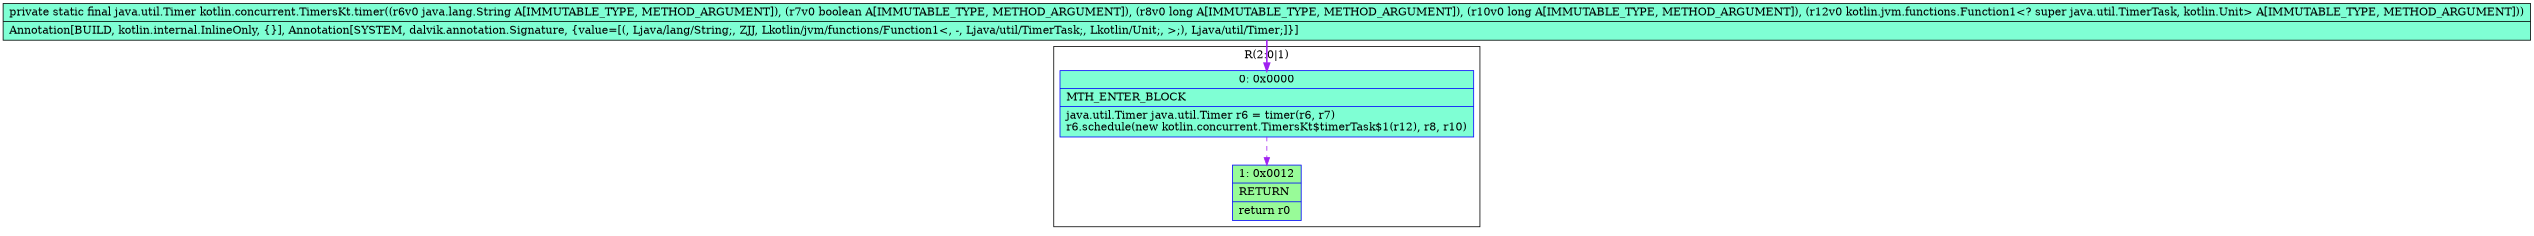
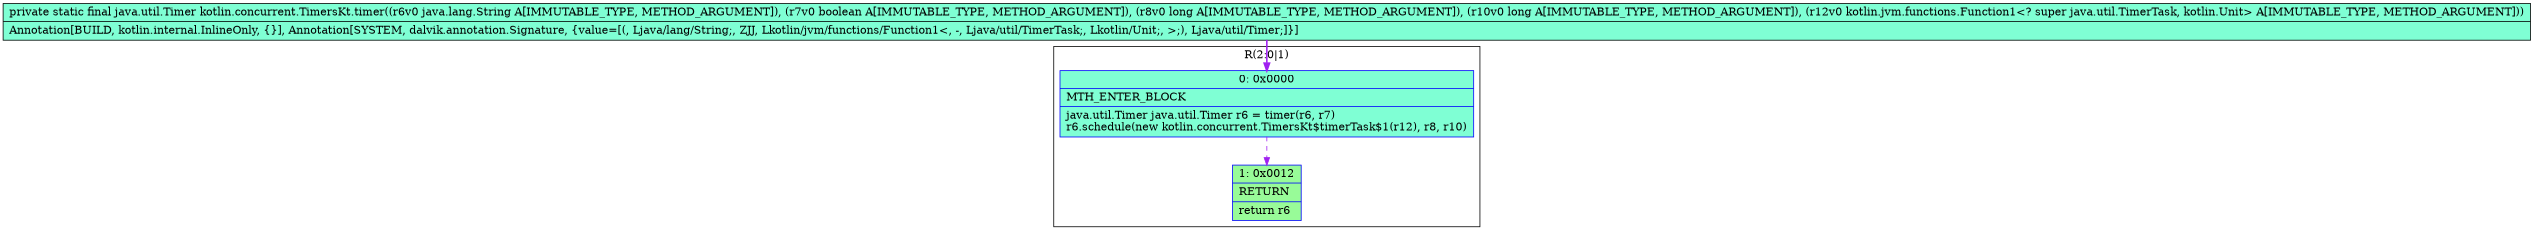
node "1: 0x0012": text "return r0" -> "return r6"
